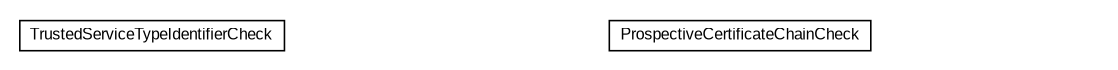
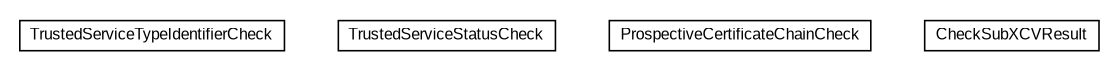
node "TrustedServiceStatusCheck": added
node "CheckSubXCVResult": added
